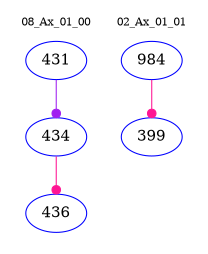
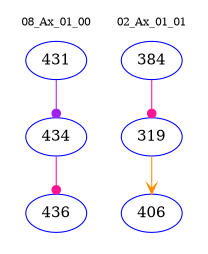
node "984": label "984" -> "384"
node "399": label "399" -> "319"
node "406": added
